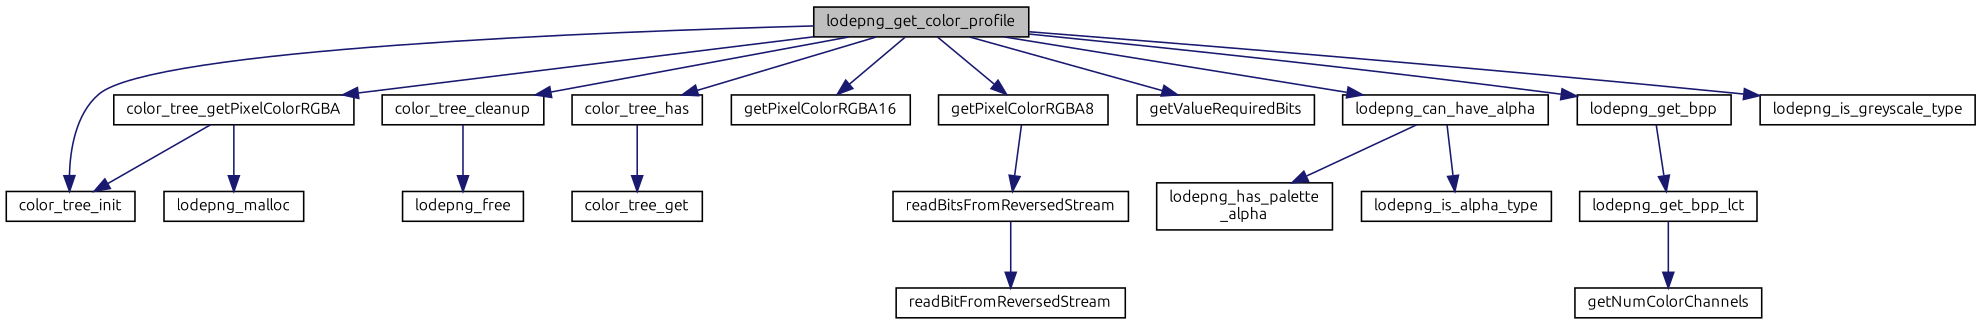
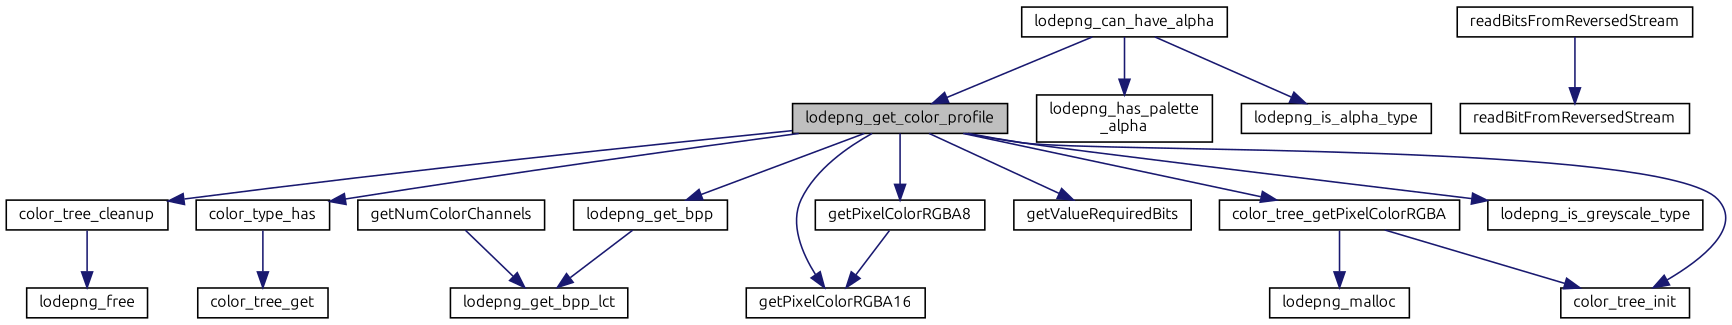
edge "lodepng_get_color_profile" -> "lodepng_can_have_alpha": reversed
node "color_tree_has": label "color_tree_has" -> "color_type_has"
edge "getPixelColorRGBA8" -> "readBitsFromReversedStream": now "getPixelColorRGBA8" -> "getPixelColorRGBA16"
edge "lodepng_get_bpp_lct" -> "getNumColorChannels": reversed
